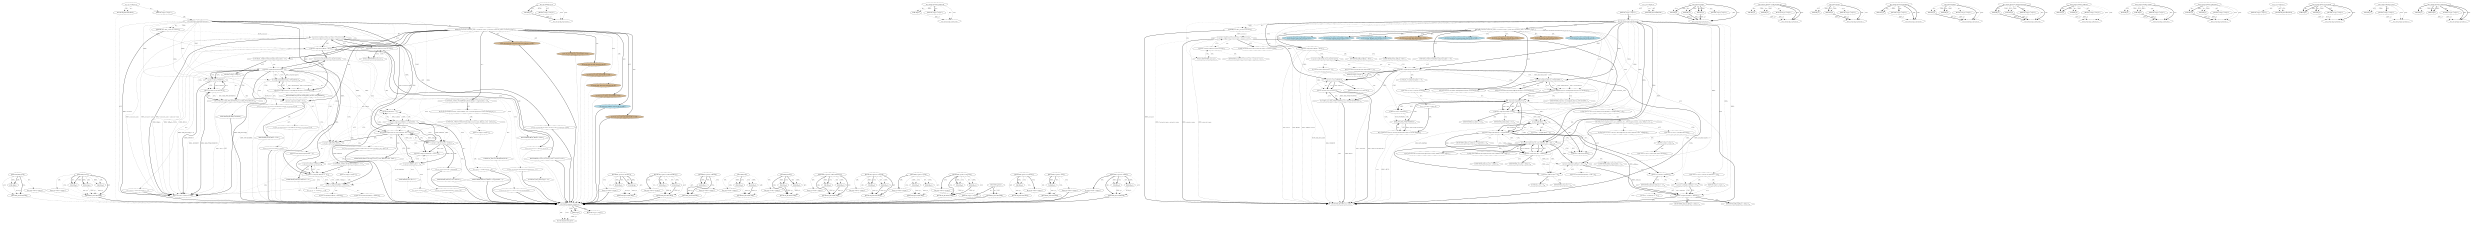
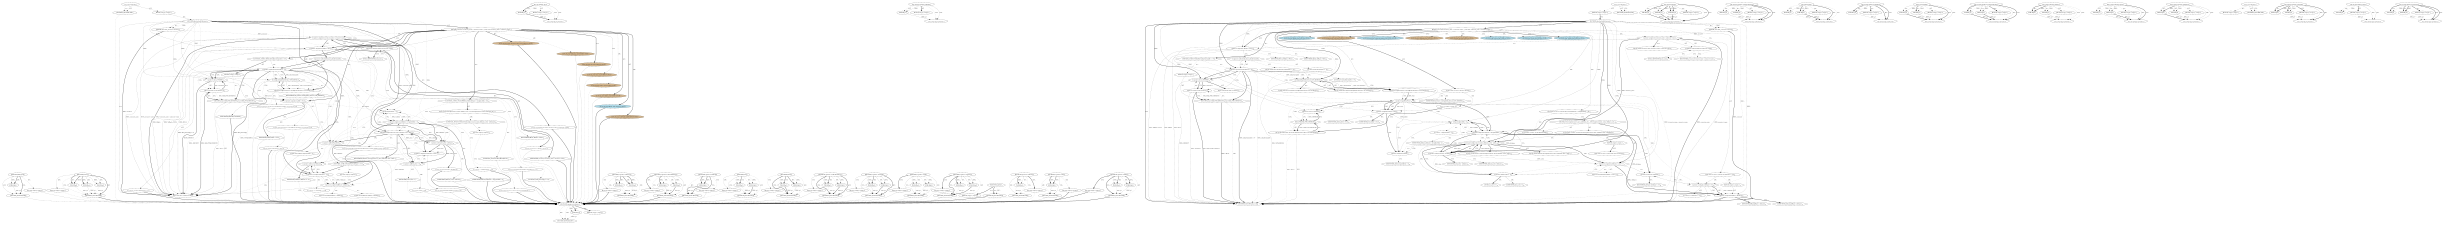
edge "(<operator>.logicalNot,!fwstr)" -> "(ERR_PTR,ERR_PTR(-ENOMEM))": style bold -> dotted
edge "(RETURN,return ERR_PTR(-ENOMEM);,return ERR_PTR(-ENOMEM);)" -> "(<operator>.logicalNot,!fwstr)": reversed
edge "(ERR_PTR,ERR_PTR(-ENOMEM))" -> "(<operator>.minus,-ENOMEM)": added, label "AST:"
